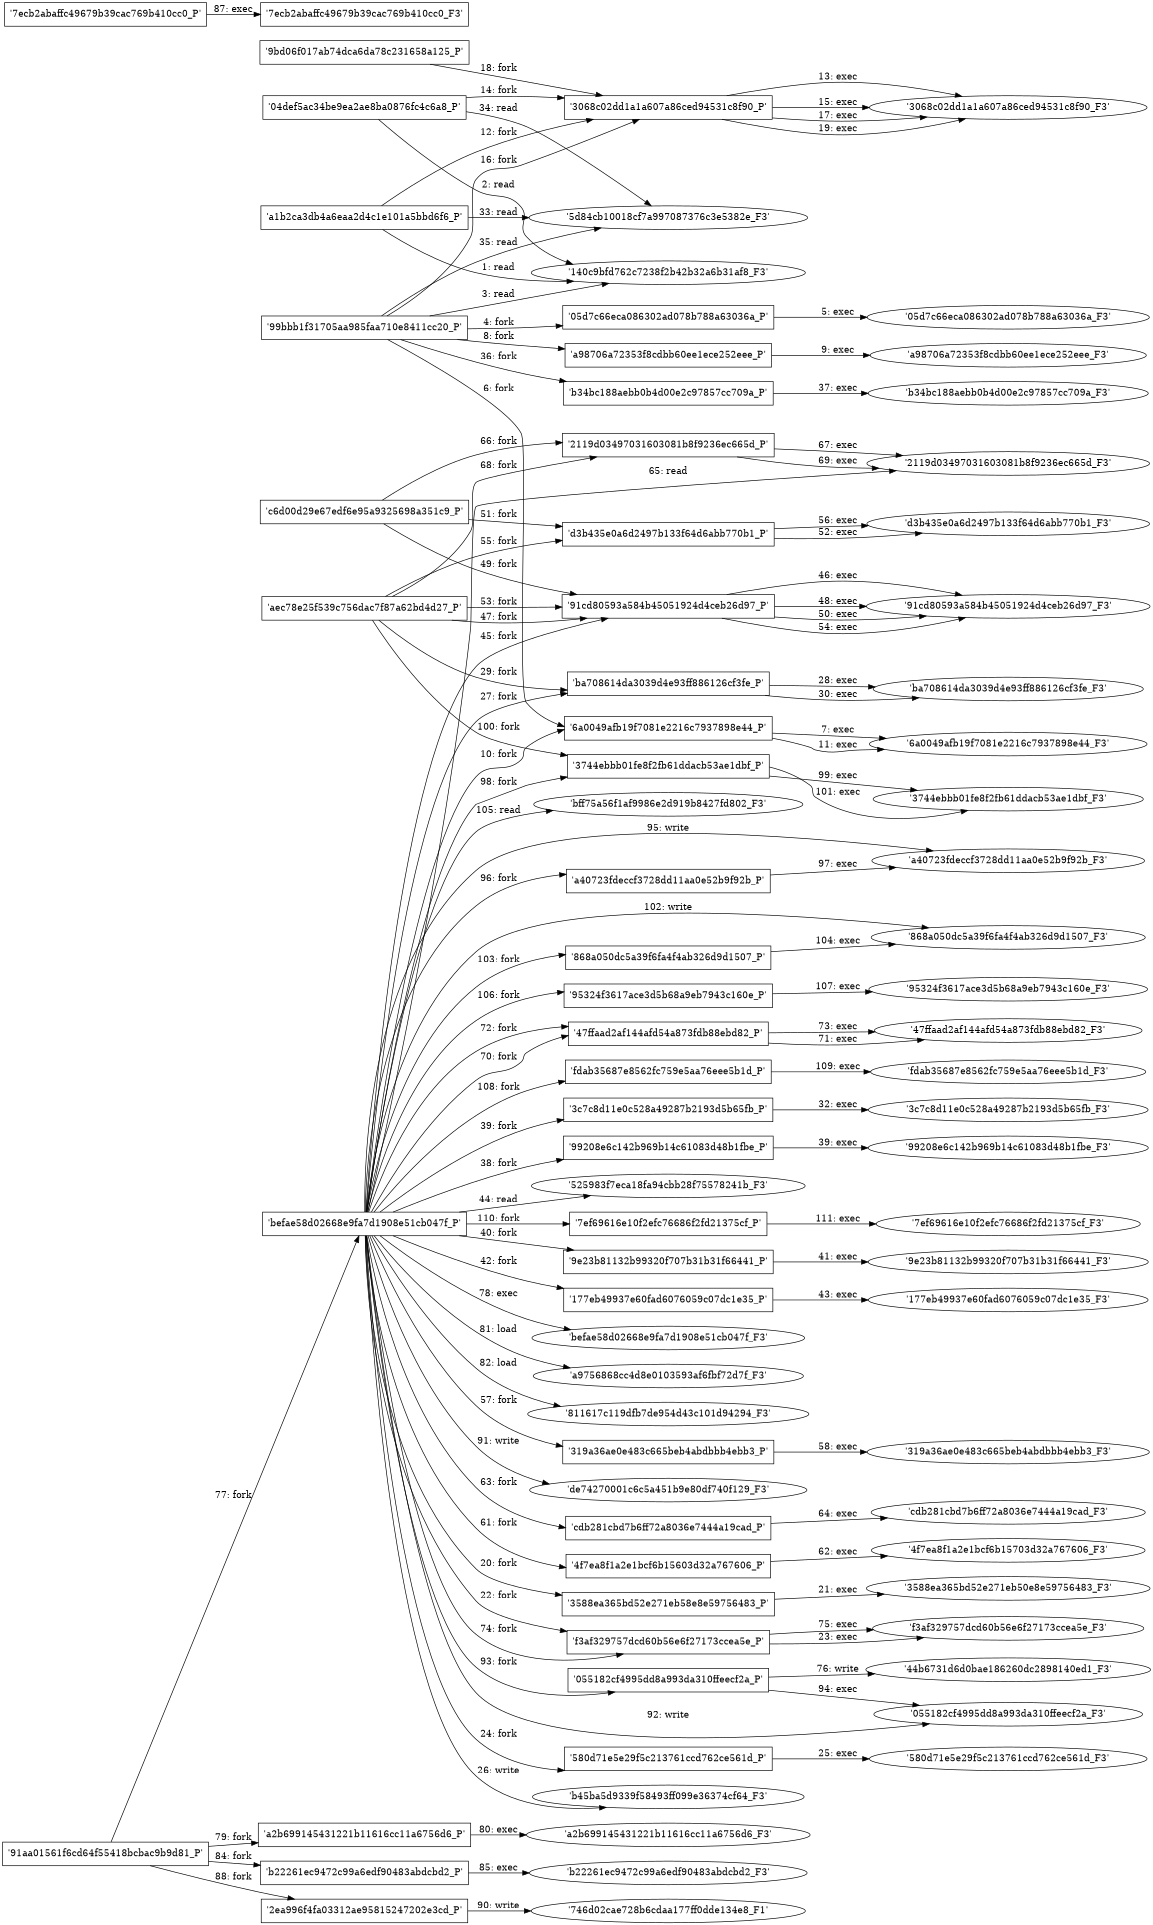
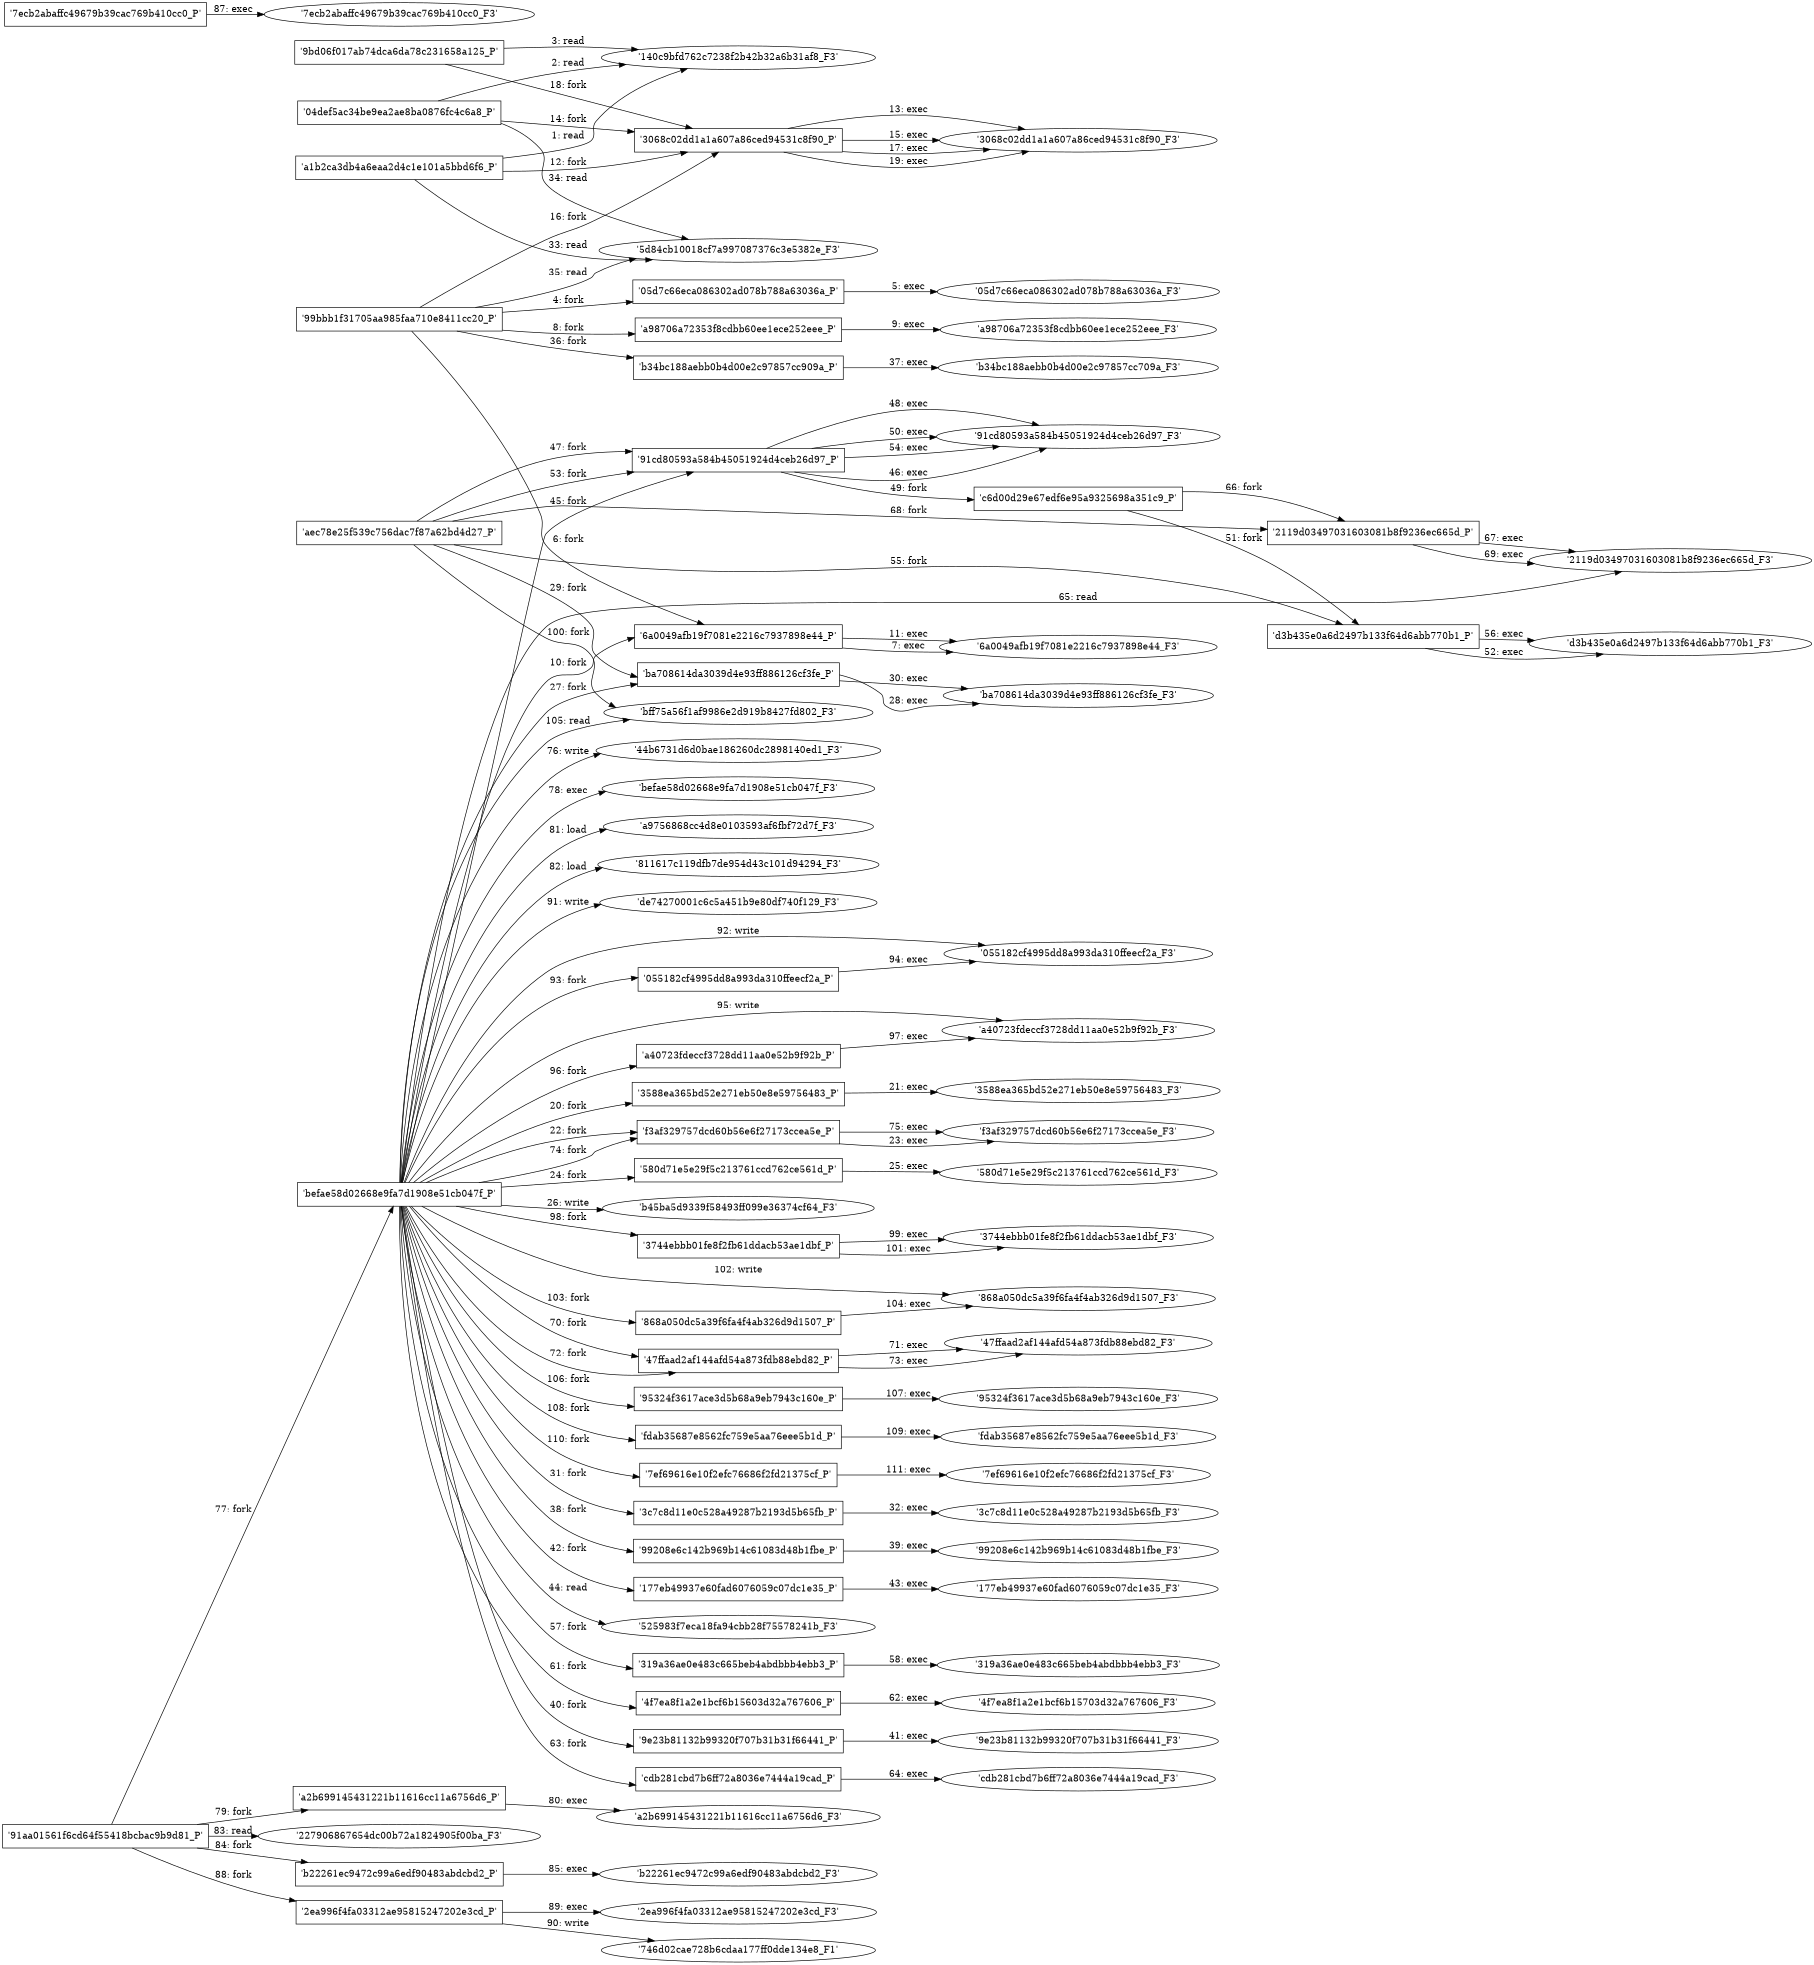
node "'7ecb2abaffc49679b39cac769b410cc0_F3'": shape box -> ellipse
edge "'99bbb1f31705aa985faa710e8411cc20_P'" -> "'140c9bfd762c7238f2b42b32a6b31af8_F3'": now "'9bd06f017ab74dca6da78c231658a125_P'" -> "'140c9bfd762c7238f2b42b32a6b31af8_F3'"
node "'b34bc188aebb0b4d00e2c97857cc709a_P'": label "'b34bc188aebb0b4d00e2c97857cc709a_P'" -> "'b34bc188aebb0b4d00e2c97857cc909a_P'"
edge "'c6d00d29e67edf6e95a9325698a351c9_P'" -> "'91cd80593a584b45051924d4ceb26d97_P'": reversed
edge "'aec78e25f539c756dac7f87a62bd4d27_P'" -> "'3744ebbb01fe8f2fb61ddacb53ae1dbf_P'": now "'aec78e25f539c756dac7f87a62bd4d27_P'" -> "'bff75a56f1af9986e2d919b8427fd802_F3'"
edge "'befae58d02668e9fa7d1908e51cb047f_P'" -> "'3c7c8d11e0c528a49287b2193d5b65fb_P'": label "39: fork" -> "31: fork"
node "'3588ea365bd52e271eb58e8e59756483_P'": label "'3588ea365bd52e271eb58e8e59756483_P'" -> "'3588ea365bd52e271eb50e8e59756483_P'"
edge "'055182cf4995dd8a993da310ffeecf2a_P'" -> "'44b6731d6d0bae186260dc2898140ed1_F3'": now "'befae58d02668e9fa7d1908e51cb047f_P'" -> "'44b6731d6d0bae186260dc2898140ed1_F3'"
node "'227906867654dc00b72a1824905f00ba_F3'": added
node "'2ea996f4fa03312ae95815247202e3cd_F3'": added
